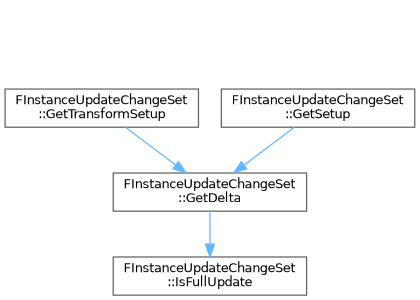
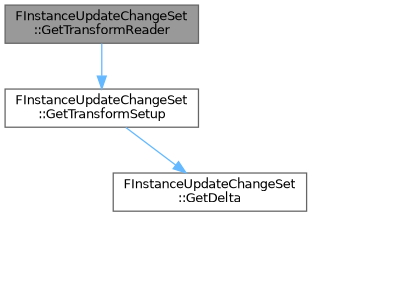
node "FInstanceUpdateChangeSet ::GetTransformReader": added
node "FInstanceUpdateChangeSet ::GetSetup": removed
node "FInstanceUpdateChangeSet ::IsFullUpdate": removed
